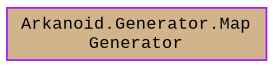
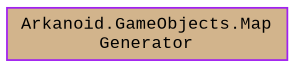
node "Arkanoid.Generator.Map Generator": label "Arkanoid.Generator.Map Generator" -> "Arkanoid.GameObjects.Map Generator"
